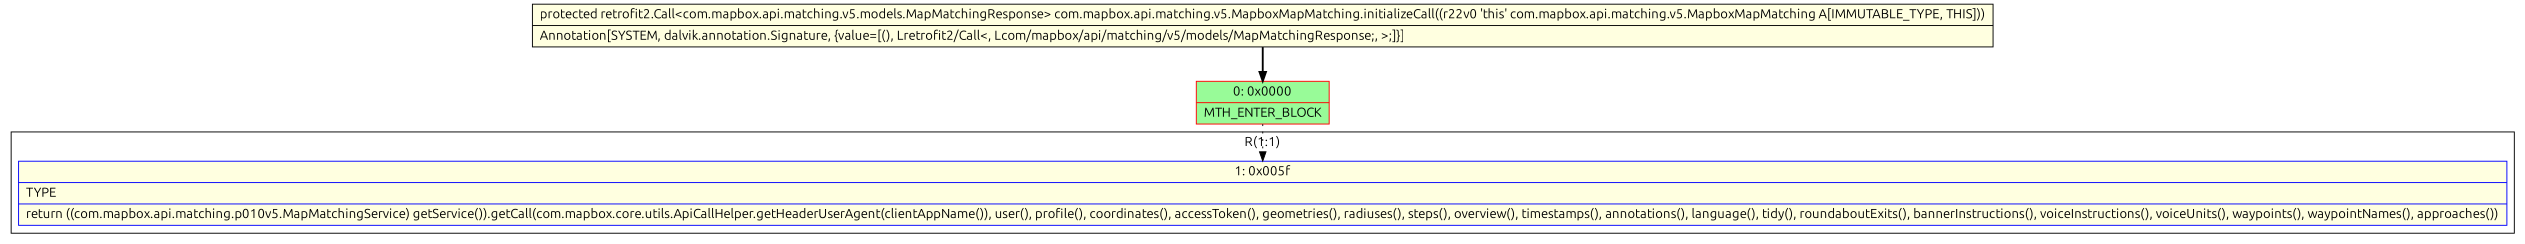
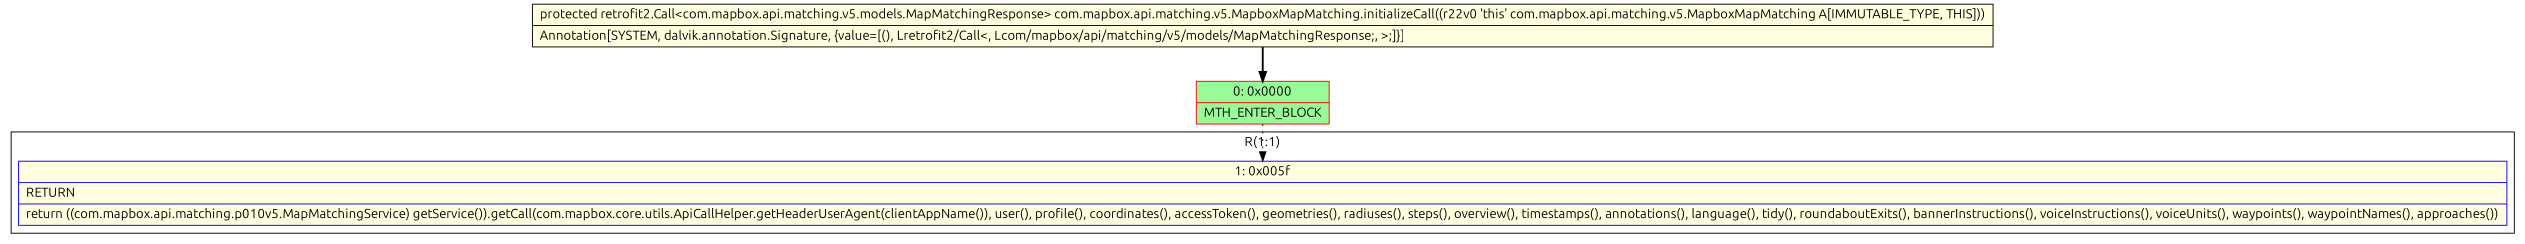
node "1: 0x005f": text "TYPE" -> "RETURN"
